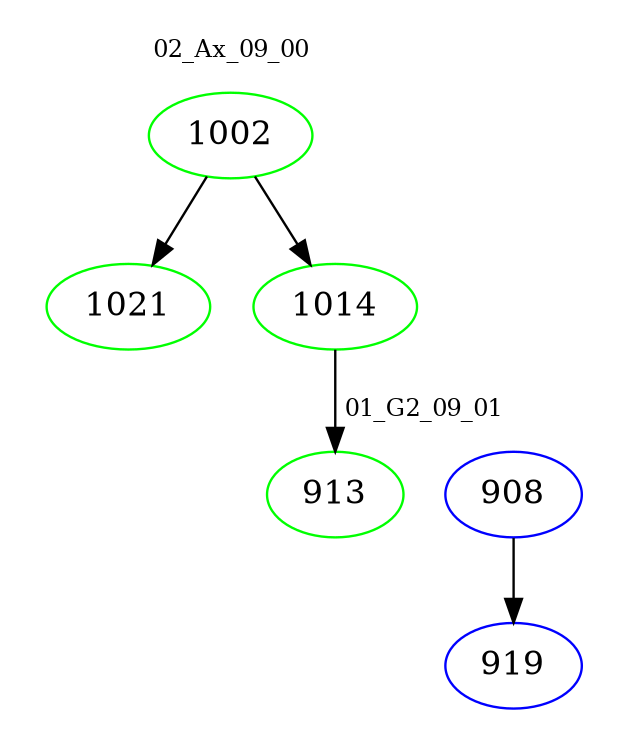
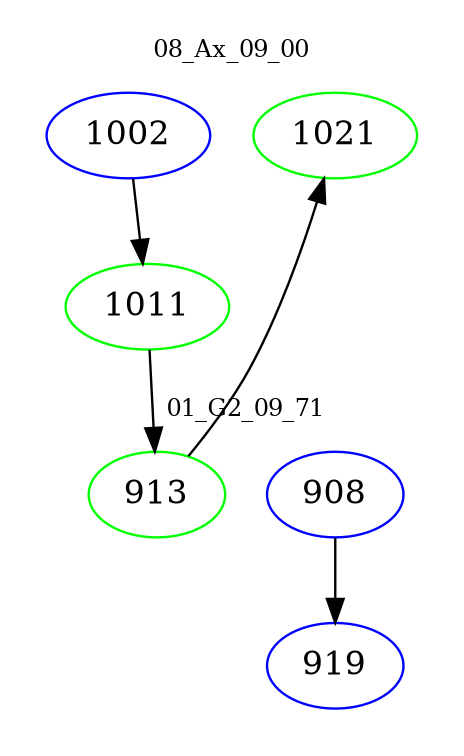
cluster "02_Ax_09_00": label "02_Ax_09_00" -> "08_Ax_09_00"
node "1002": color green -> blue
edge "1002" -> "1021": now "913" -> "1021"
node "1014": label "1014" -> "1011"
cluster "01_G2_09_01": label "01_G2_09_01" -> "01_G2_09_71"
